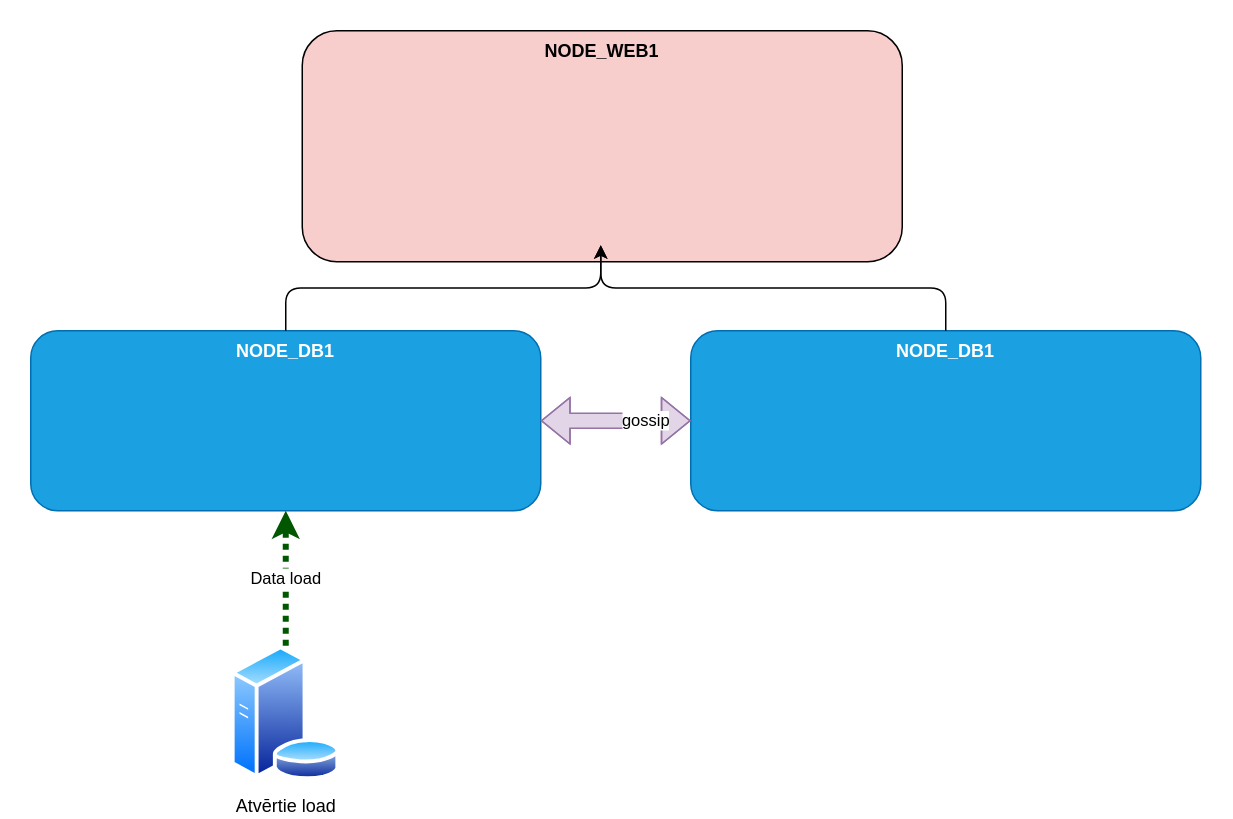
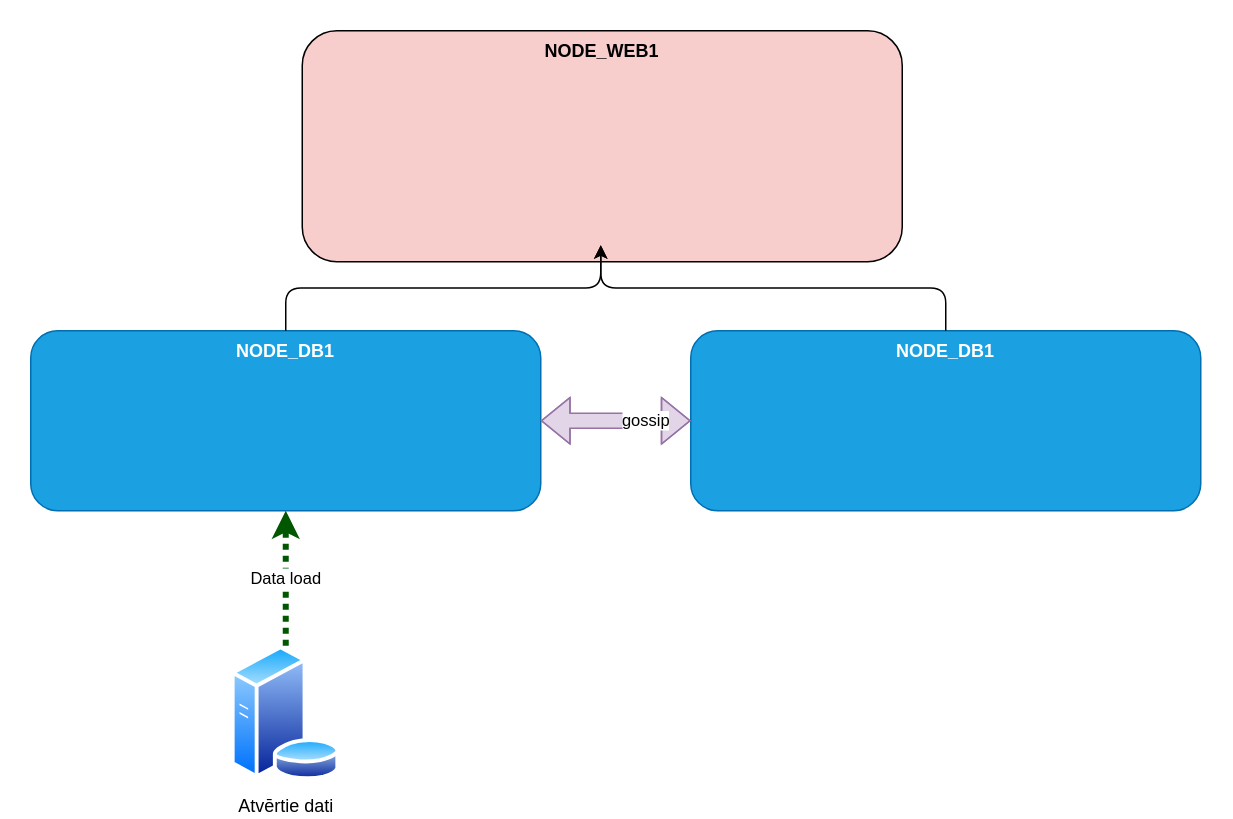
node "Atvērtie load": label "Atvērtie load" -> "Atvērtie dati"
